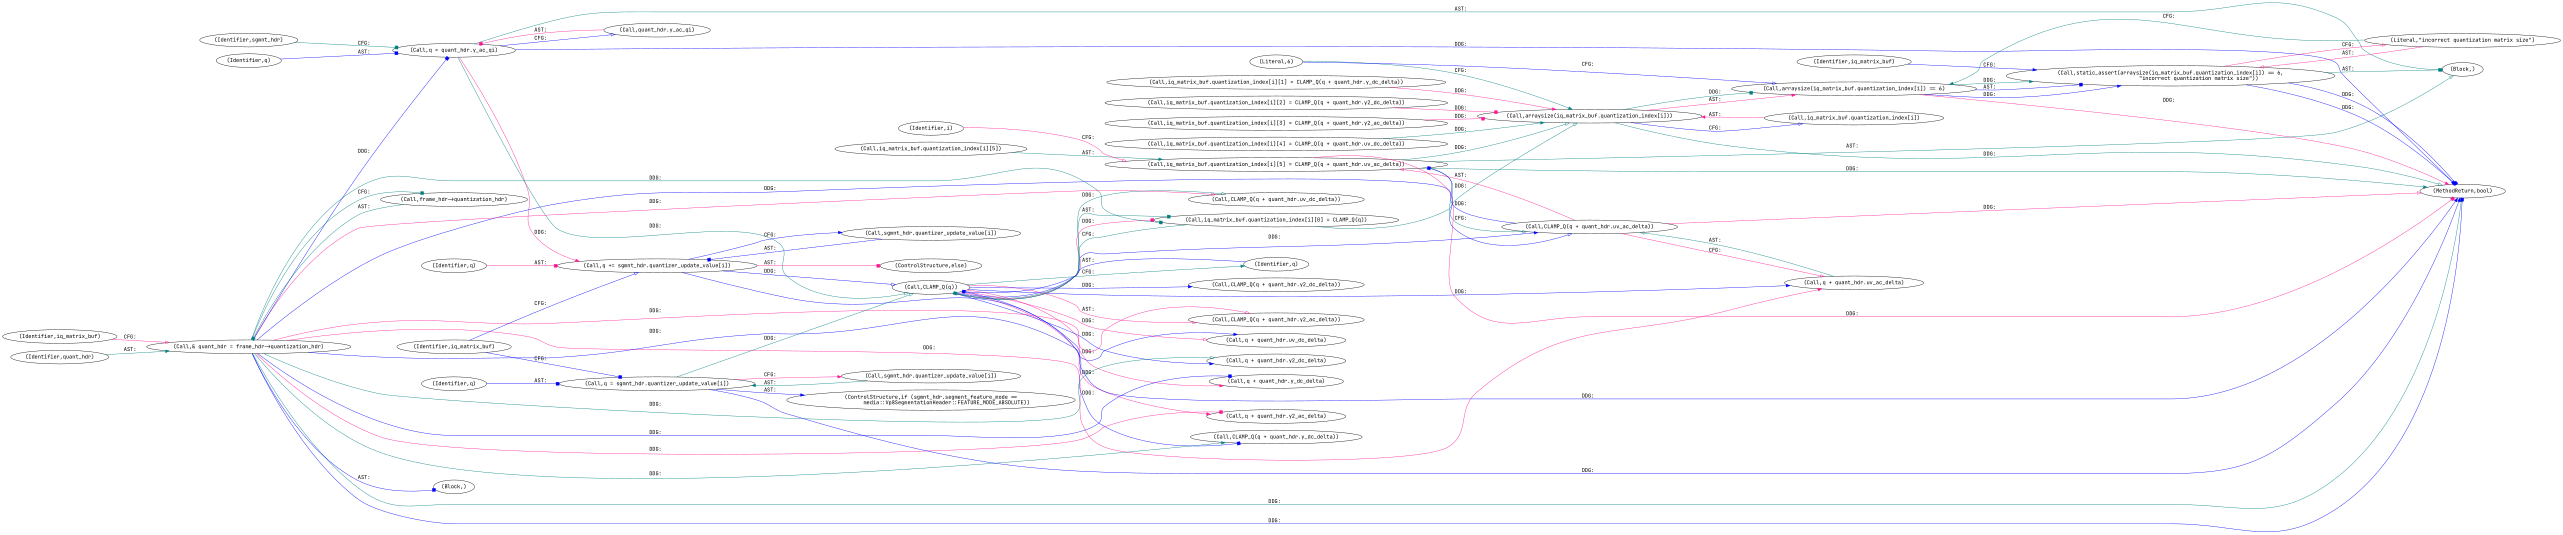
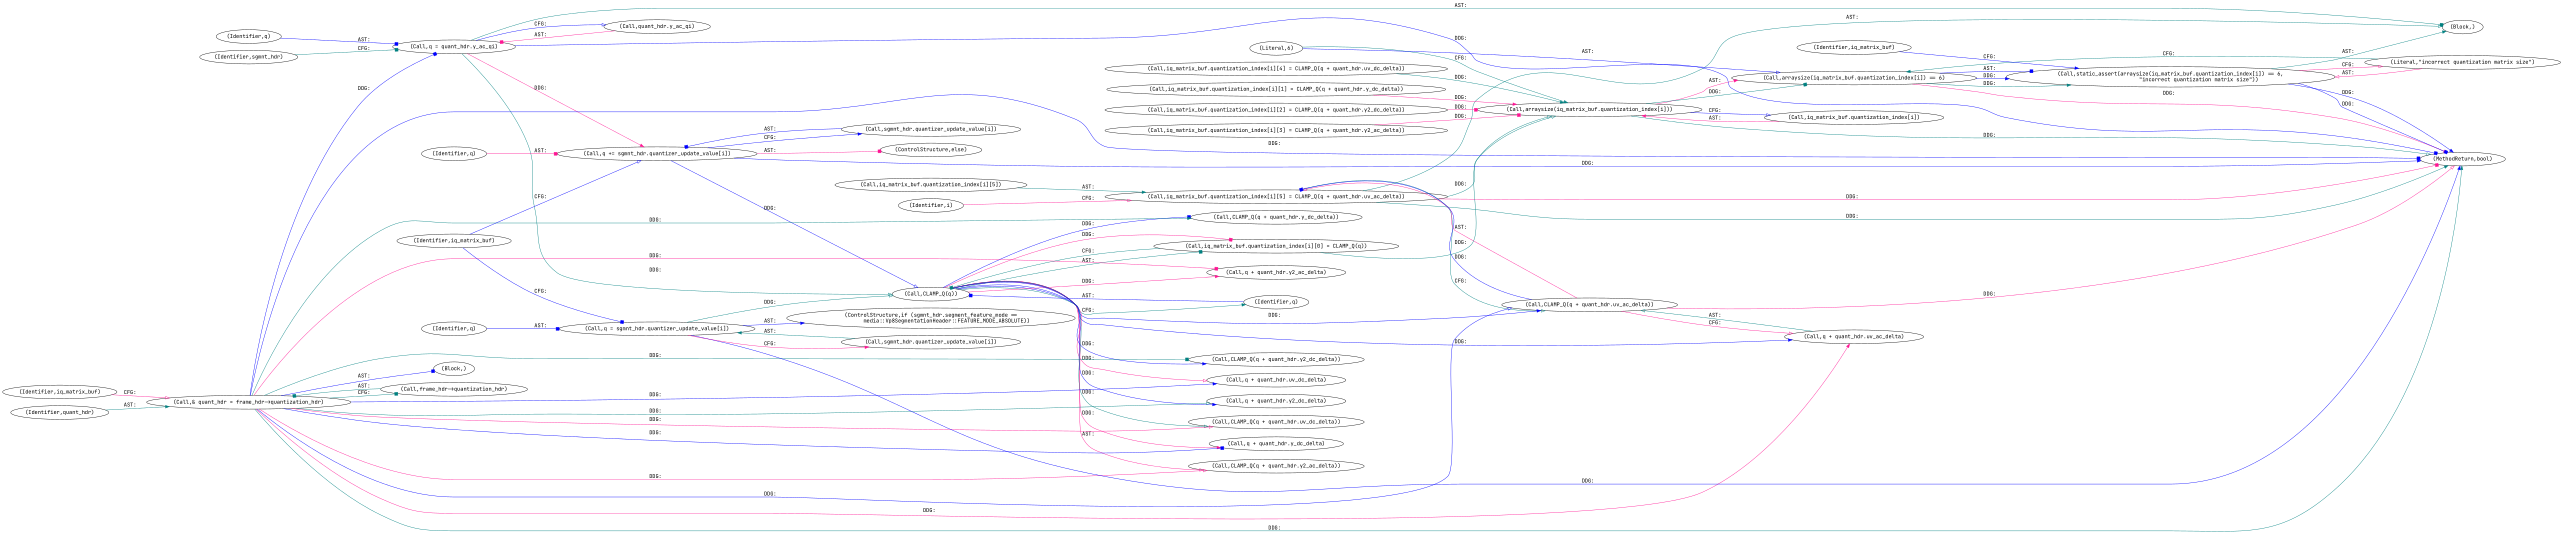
edge "(Literal,6)" -> "(Call,arraysize(iq_matrix_buf.quantization_index[i]) == 6)": label "CFG: " -> "AST: "
edge "(Call,& quant_hdr = frame_hdr->quantization_hdr)" -> "(Call,iq_matrix_buf.quantization_index[i][0] = CLAMP_Q(q))": now "(Call,& quant_hdr = frame_hdr->quantization_hdr)" -> "(Call,CLAMP_Q(q + quant_hdr.y2_dc_delta))"
